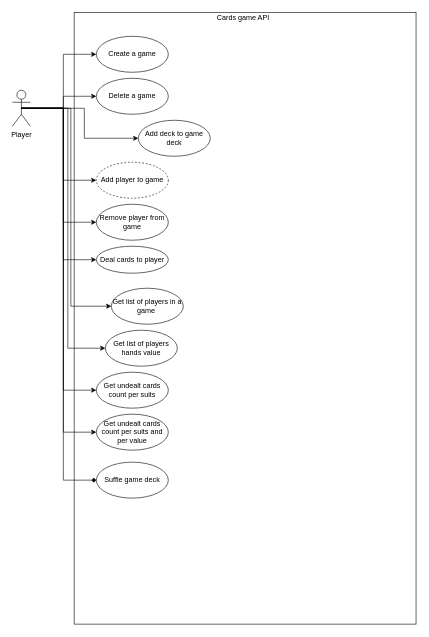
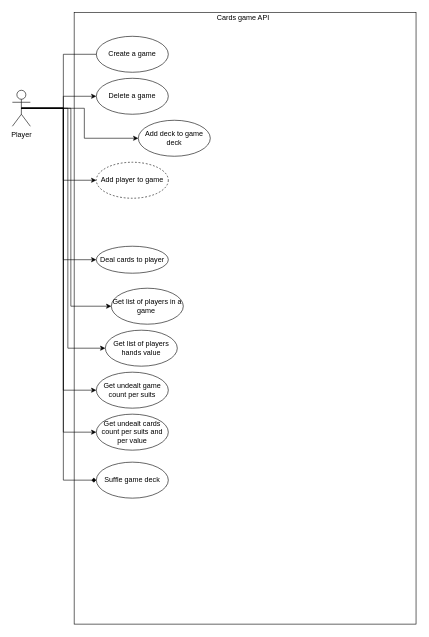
edge "Player" -> "Create a game": arrowhead classic -> none
edge "Player" -> "Remove player from game": removed
node "Remove player from game": removed
node "Get undealt cards count per suits": label "Get undealt cards count per suits" -> "Get undealt game count per suits"
